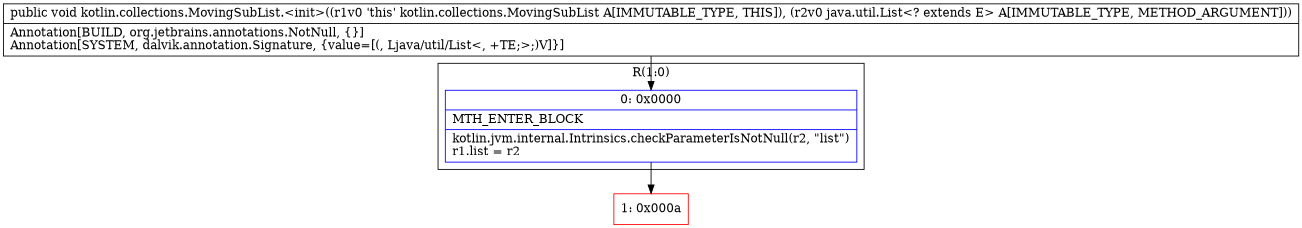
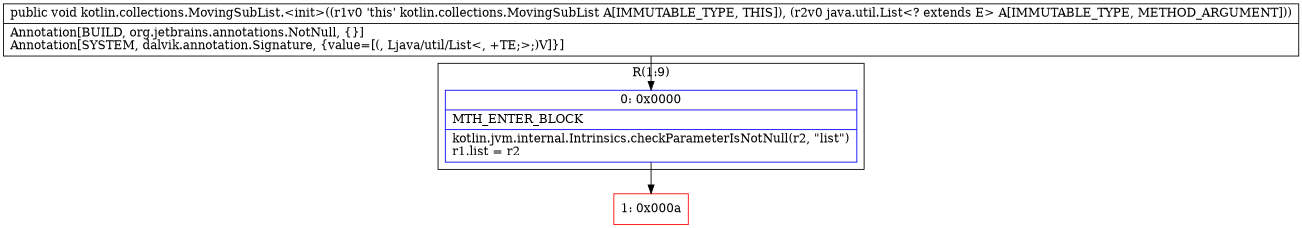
cluster "R(1:0)": label "R(1:0)" -> "R(1:9)"
